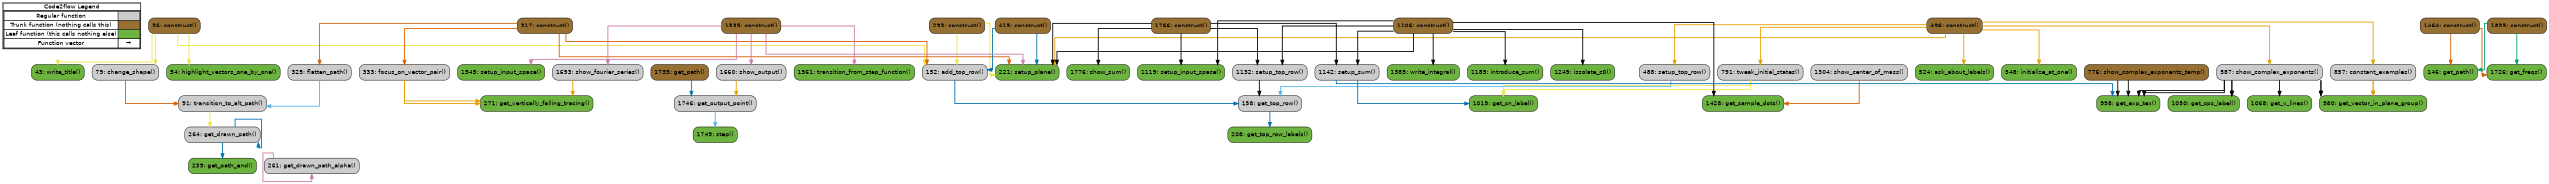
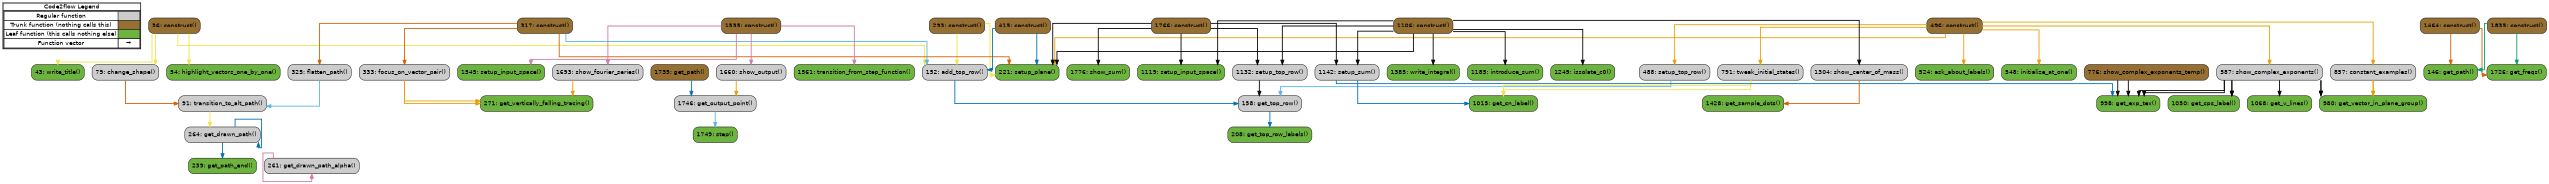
edge "1106: construct()" -> "1428: get_sample_dots()": now "1106: construct()" -> "1304: show_center_of_mass()"
edge "317: construct()" -> "152: add_top_row()": color #d55e00 -> #56b4e9
edge "1535: construct()" -> "221: setup_plane()": removed
